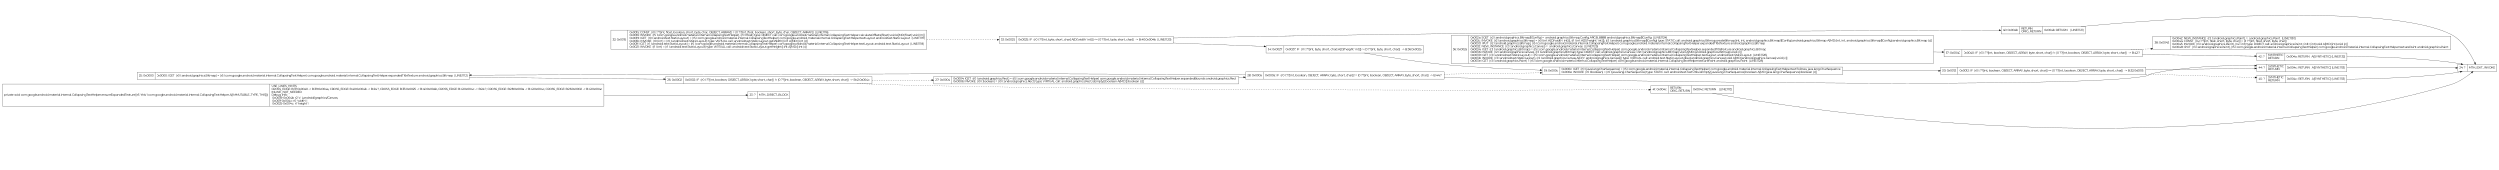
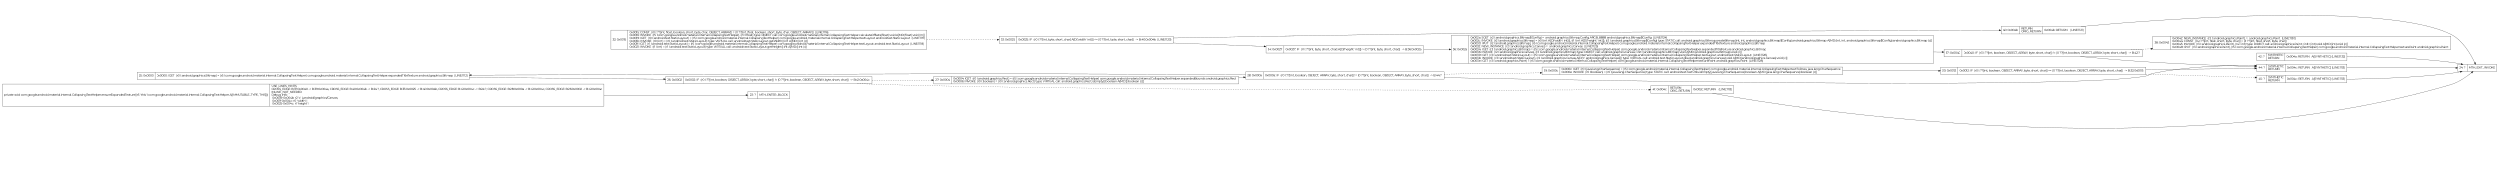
edge "37: 0x0040" -> "42: ?": now "37: 0x0040" -> "44: ?"
edge "34: 0x0027" -> "29: 0x000c": now "34: 0x0027" -> "36: 0x002a"
node "41: 0x004c": text "0x004c: RETURN    (LINE:1113)" -> "0x002c: RETURN    (LINE:1113)"
node "23: ?": text "MTH_DIRECT_BLOCK" -> "MTH_ENTER_BLOCK"
